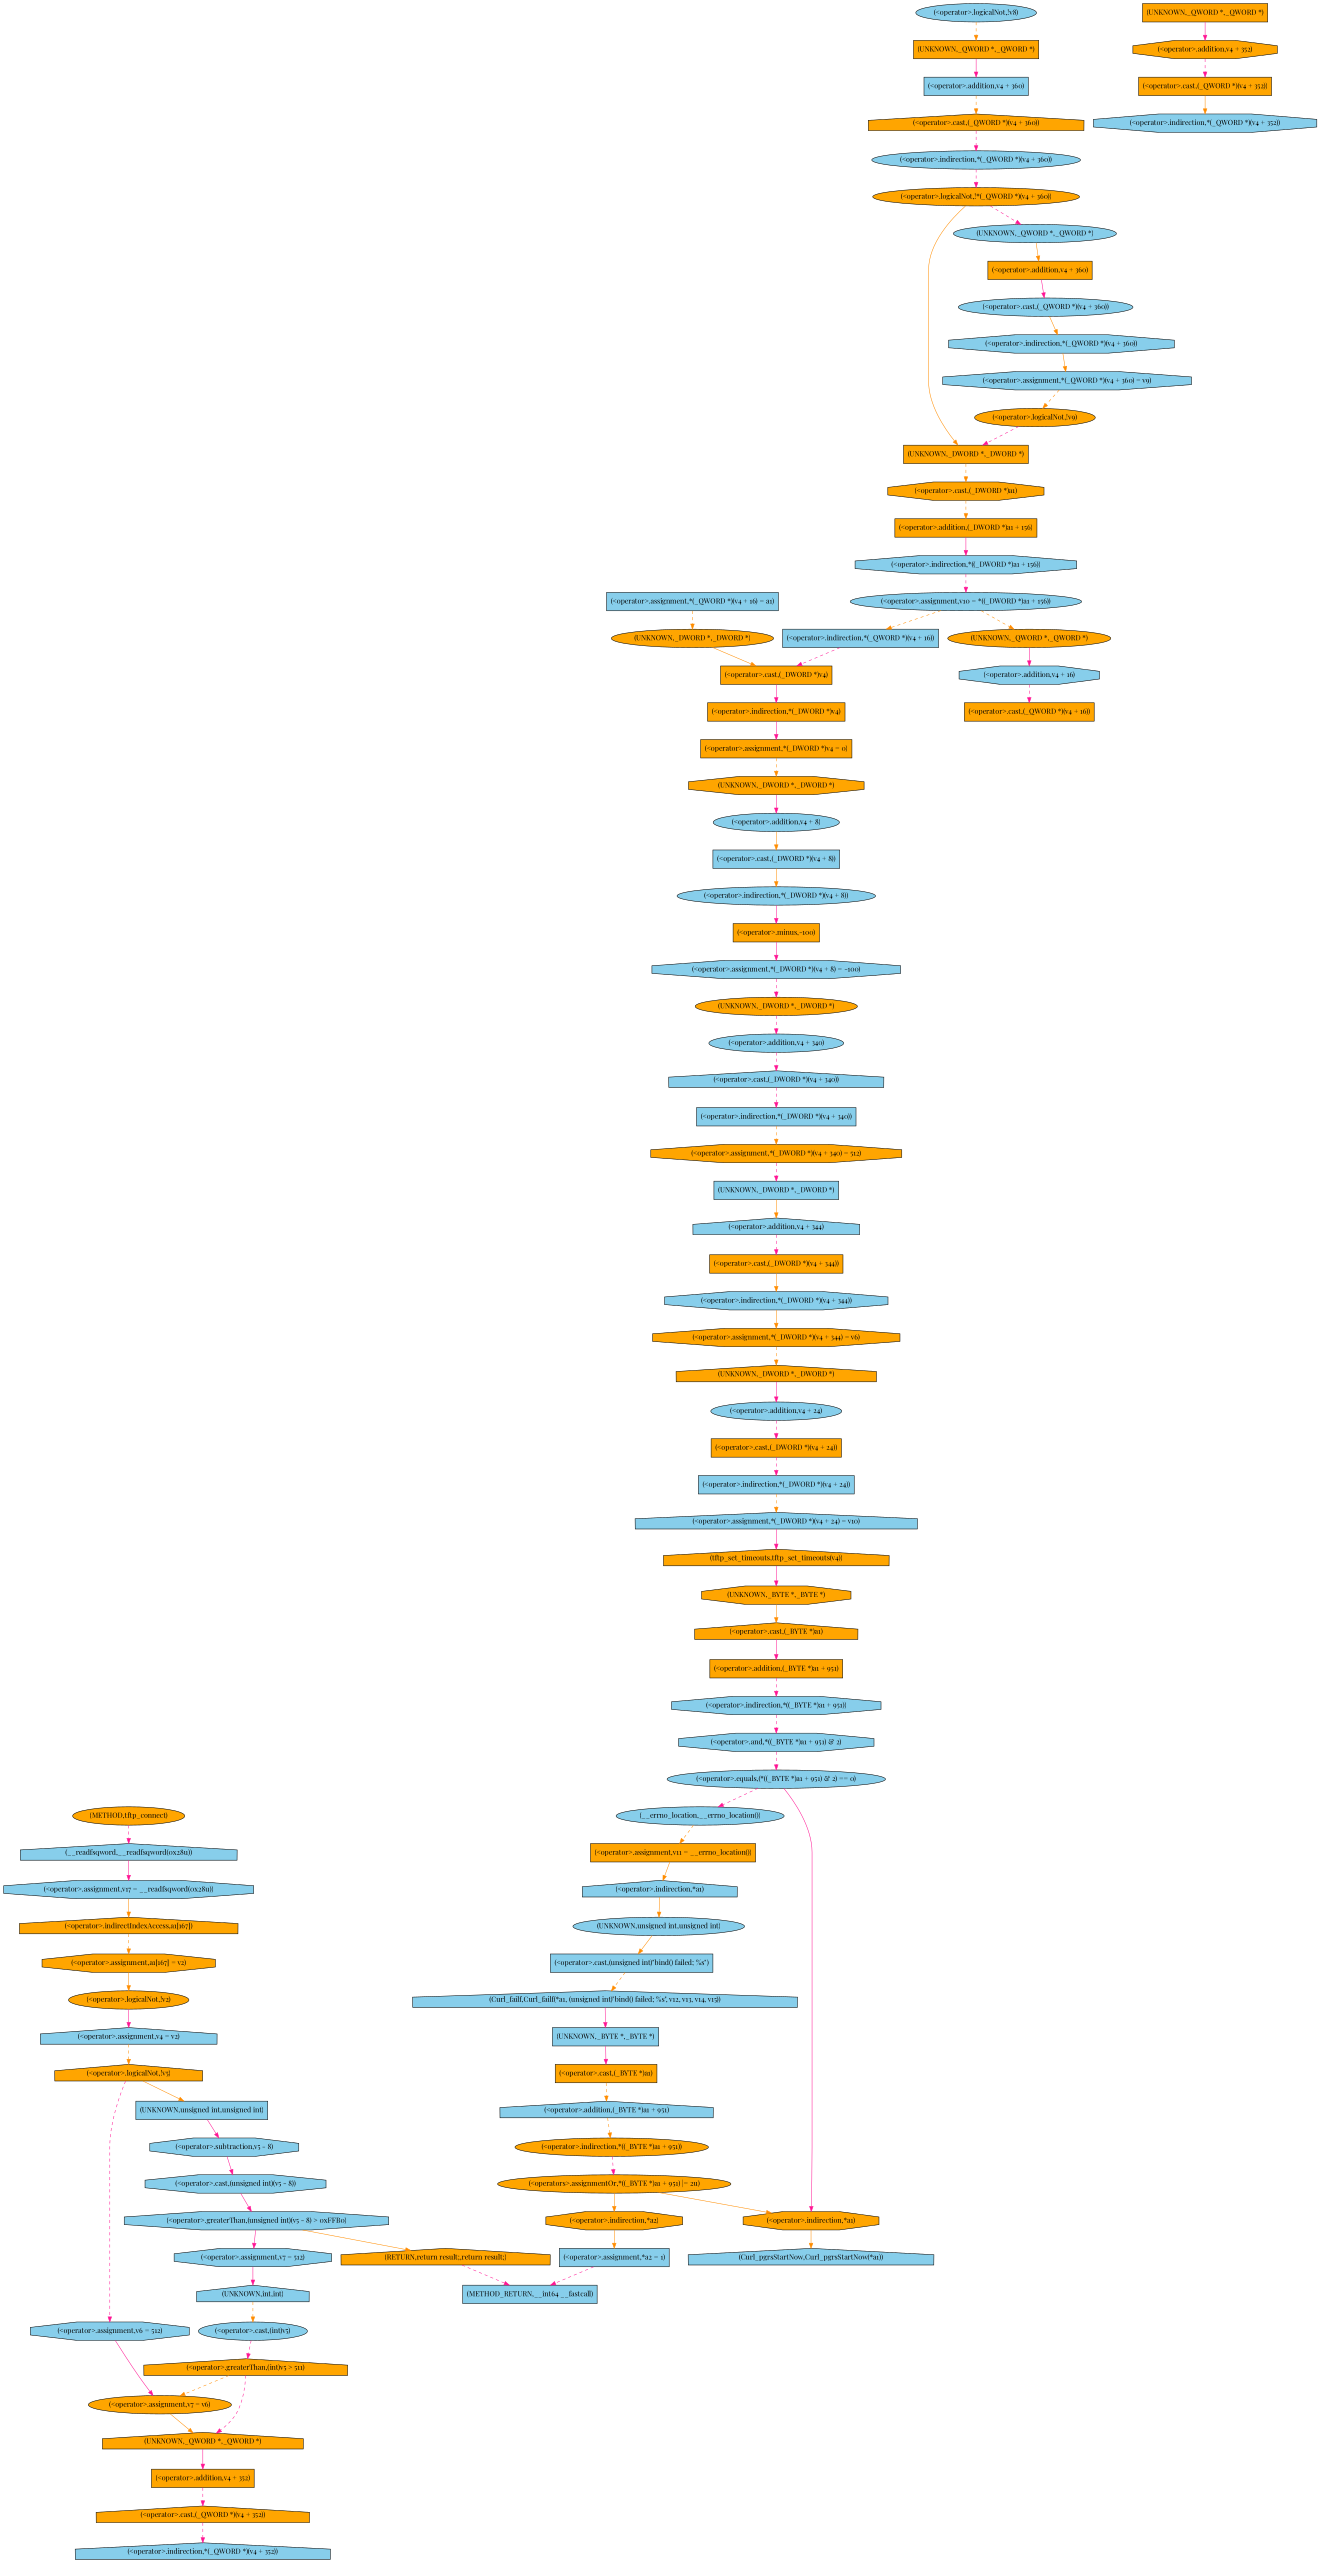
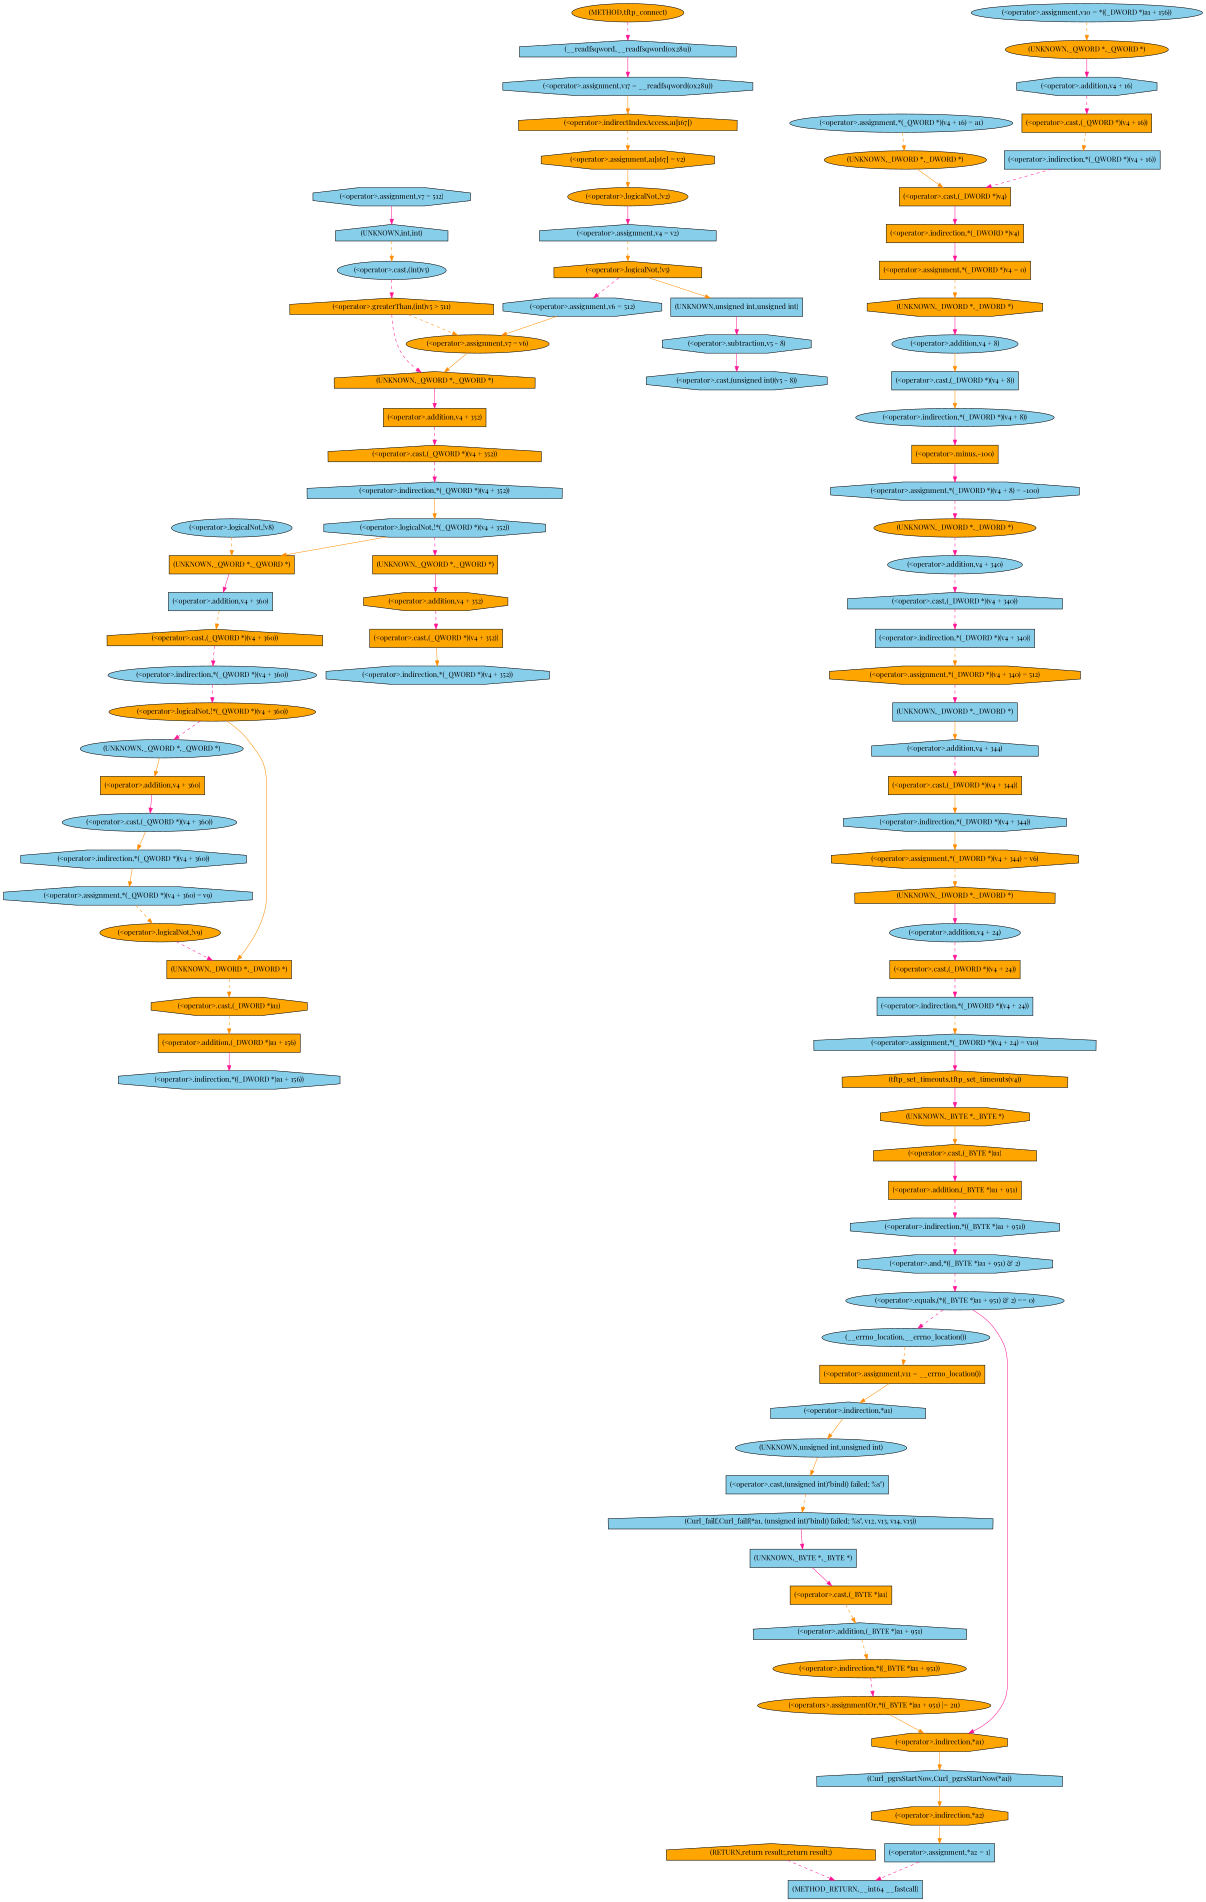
node "(<operator>.logicalNot,!*(_QWORD *)(v4 + 352))": added
edge "(<operator>.indirection,*((_DWORD *)a1 + 156))" -> "(<operator>.assignment,v10 = *((_DWORD *)a1 + 156))": removed
node "(<operator>.assignment,*(_QWORD *)(v4 + 16) = a1)": shape box -> ellipse
edge "(<operator>.assignment,v10 = *((_DWORD *)a1 + 156))" -> "(<operator>.indirection,*(_QWORD *)(v4 + 16))": now "(<operator>.cast,(_QWORD *)(v4 + 16))" -> "(<operator>.indirection,*(_QWORD *)(v4 + 16))"
edge "(<operators>.assignmentOr,*((_BYTE *)a1 + 951) |= 2u)" -> "(<operator>.indirection,*a2)": now "(Curl_pgrsStartNow,Curl_pgrsStartNow(*a1))" -> "(<operator>.indirection,*a2)"
node "(<operator>.greaterThan,(unsigned int)(v5 - 8) > 0xFFB0)": removed
edge "(<operator>.assignment,v6 = 512)" -> "(<operator>.assignment,v7 = v6)": color deeppink -> darkorange
